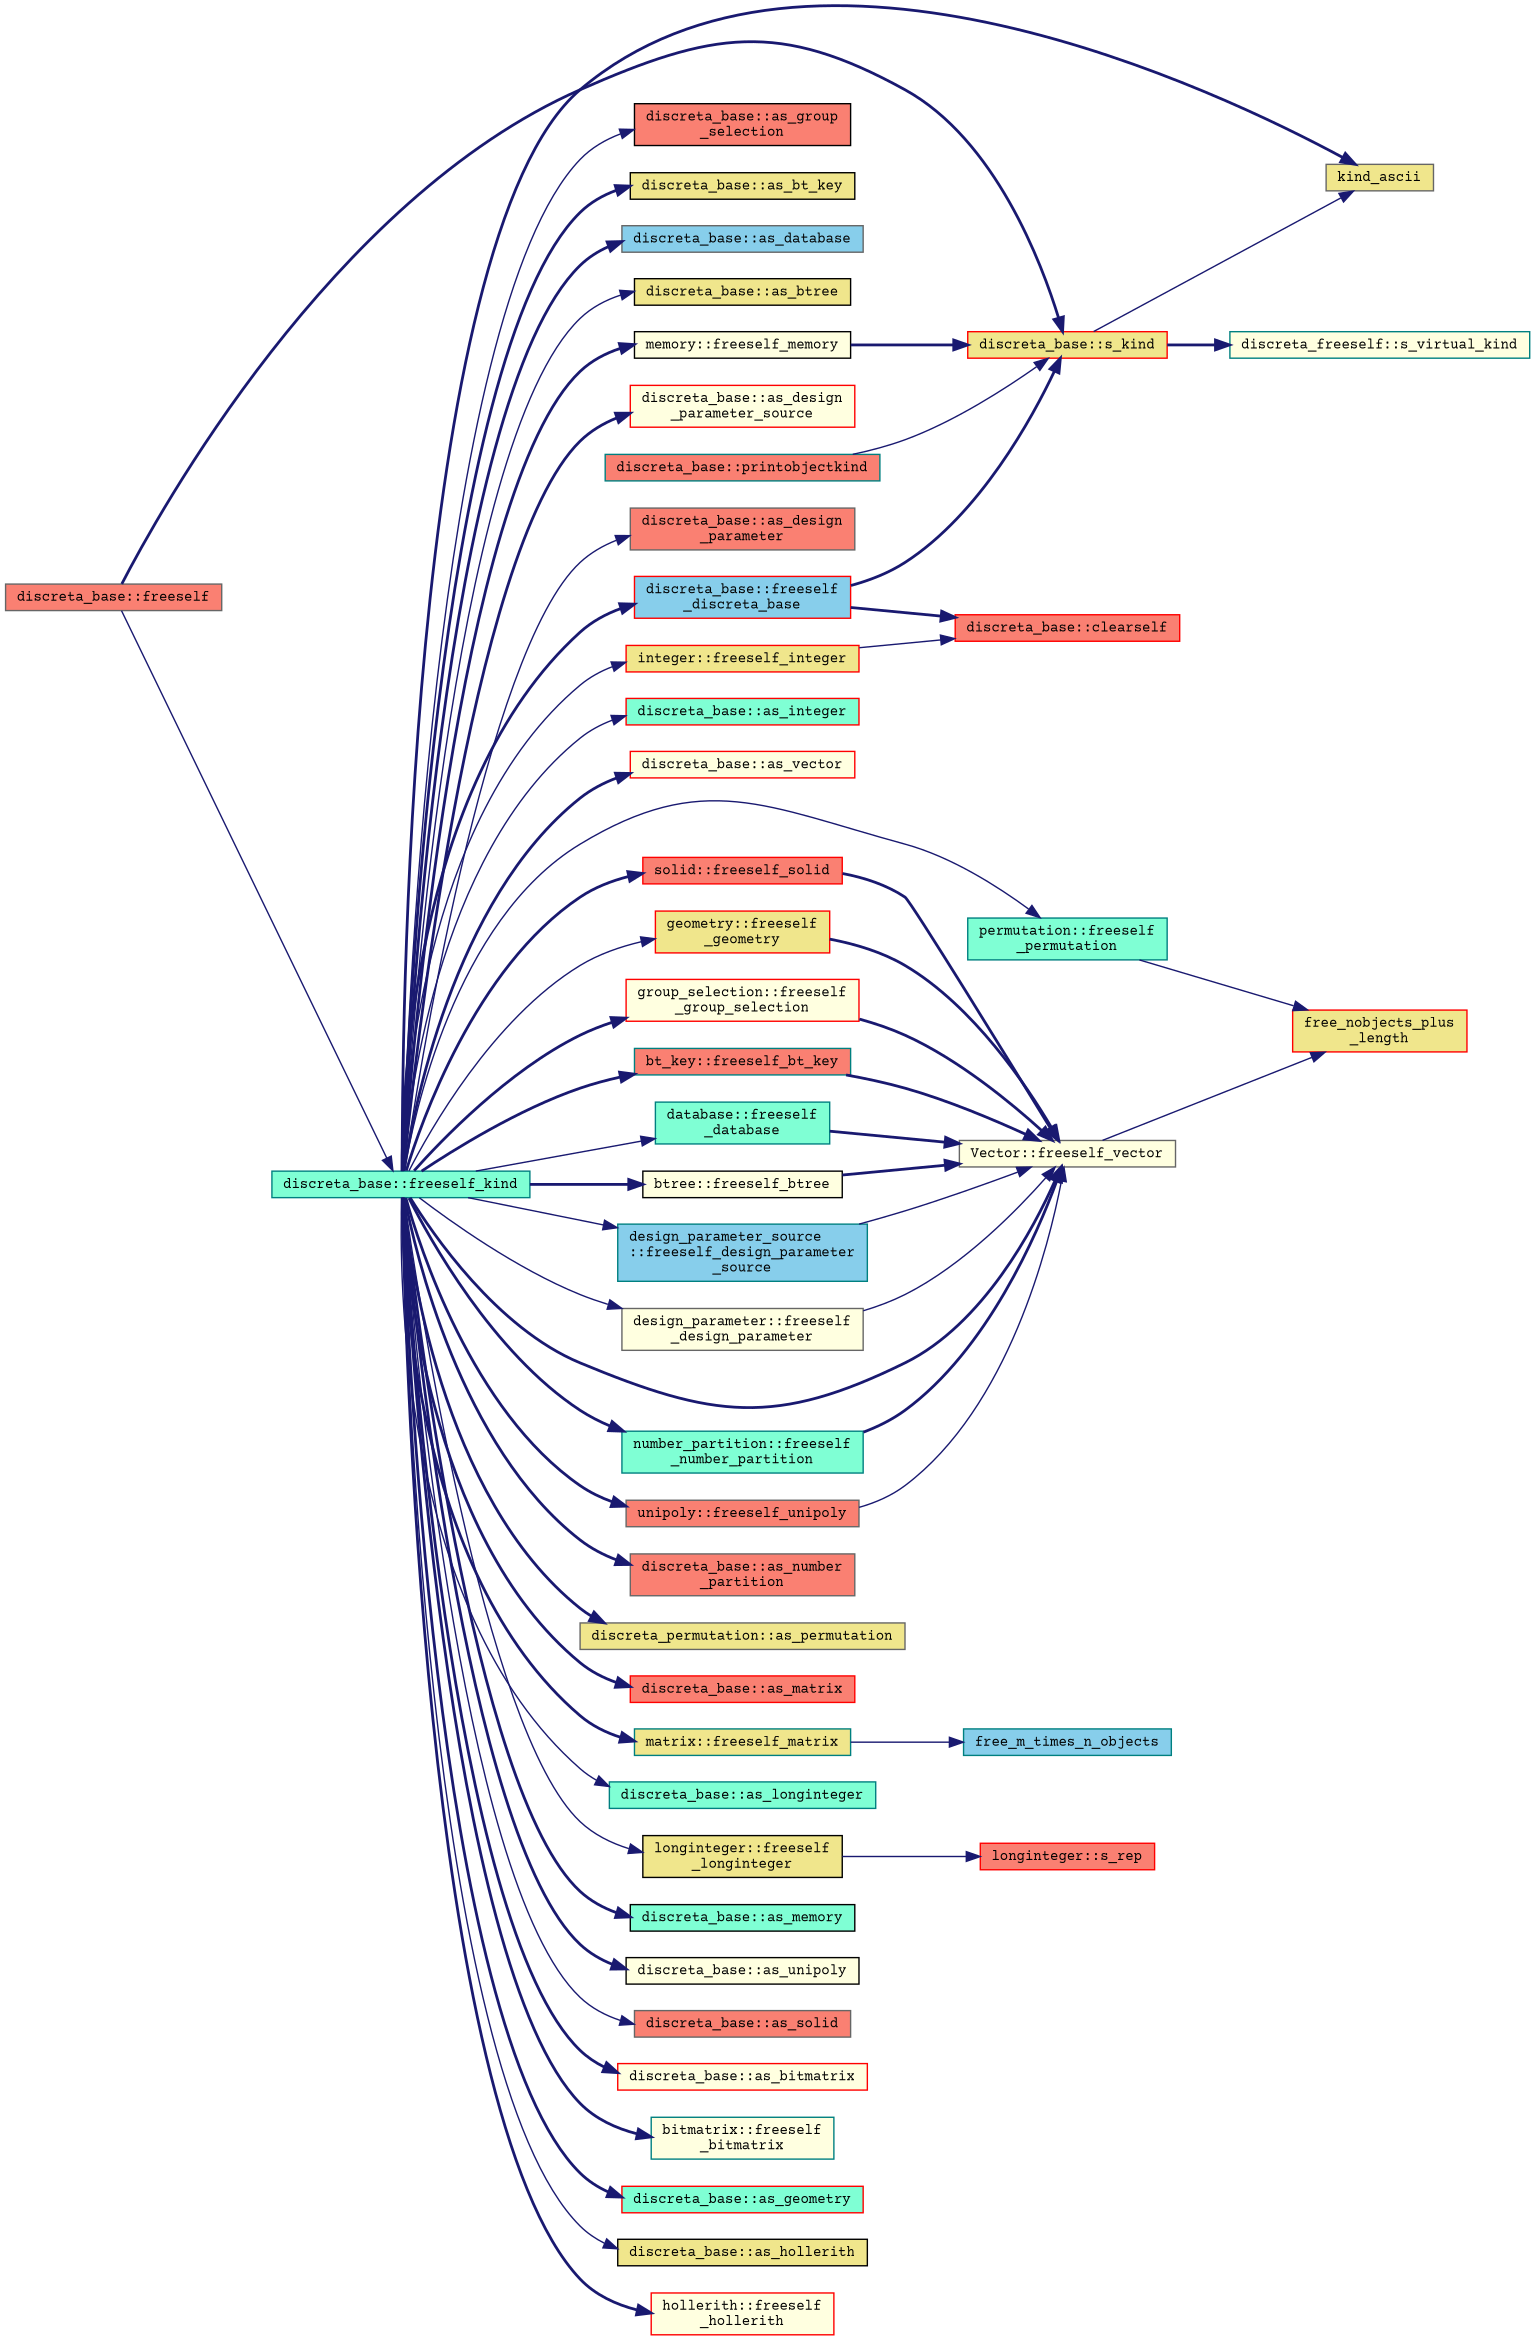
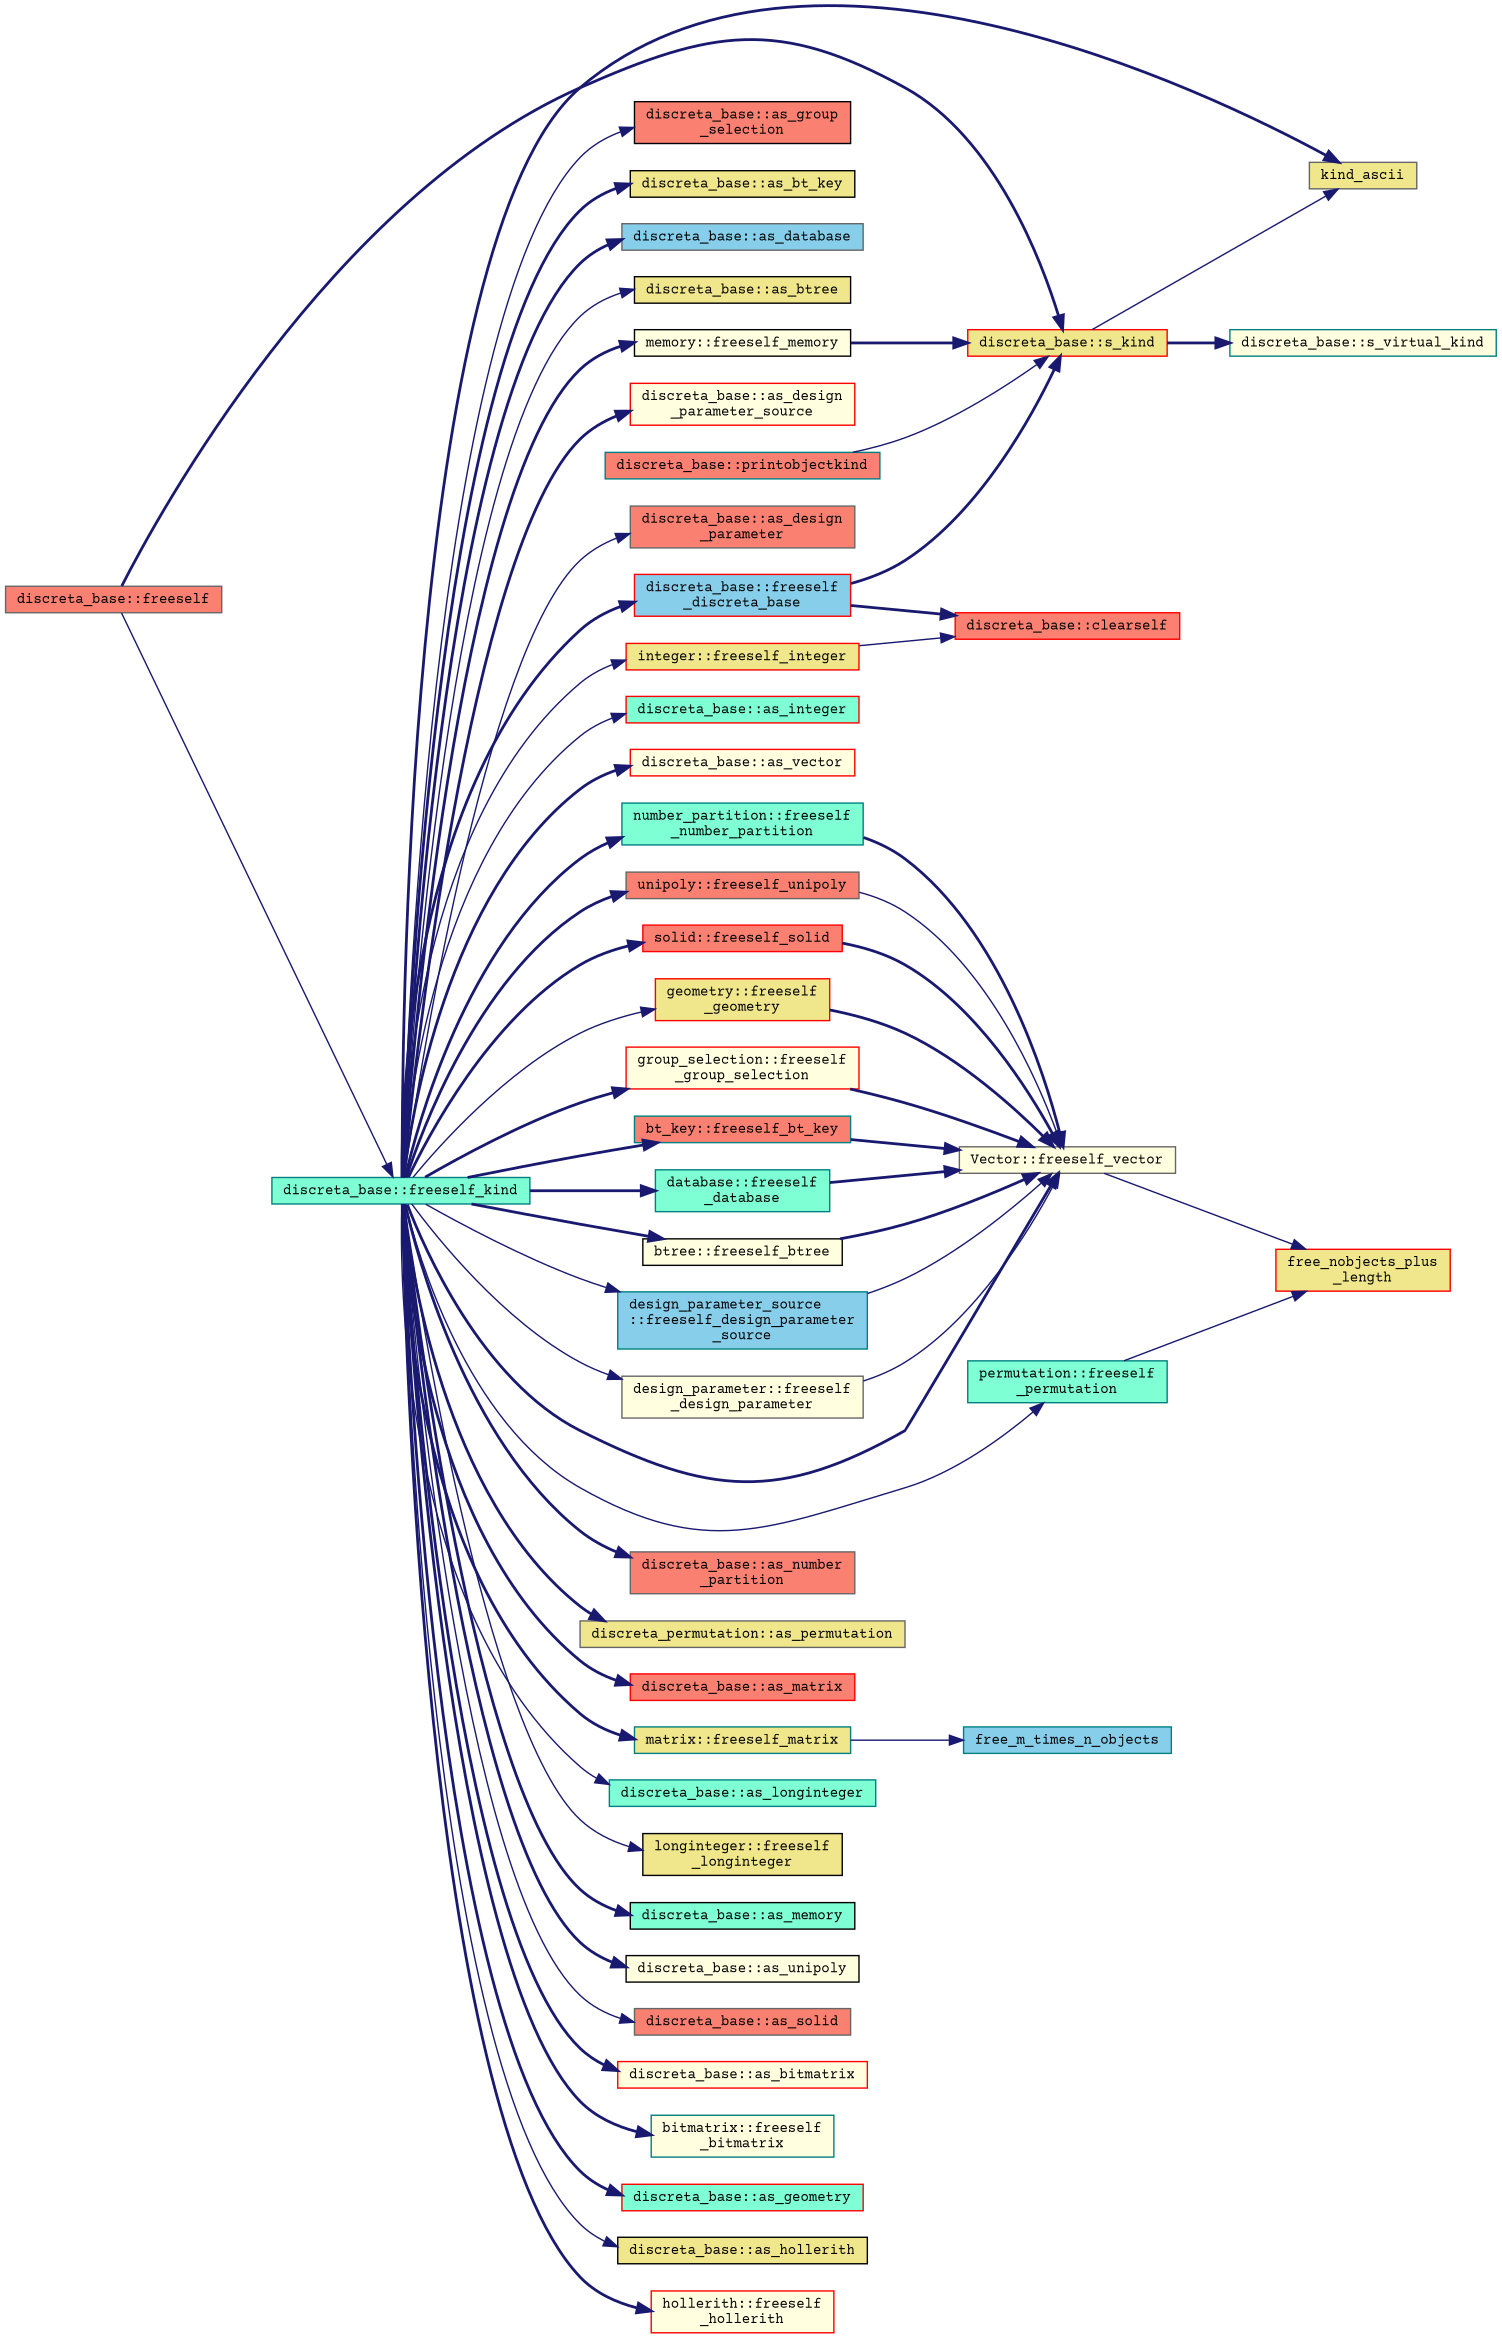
node "discreta_freeself::s_virtual_kind": label "discreta_freeself::s_virtual_kind" -> "discreta_base::s_virtual_kind"
edge "discreta_base::freeself_kind" -> "database::freeself _database": style solid -> bold
node "longinteger::s_rep": removed
